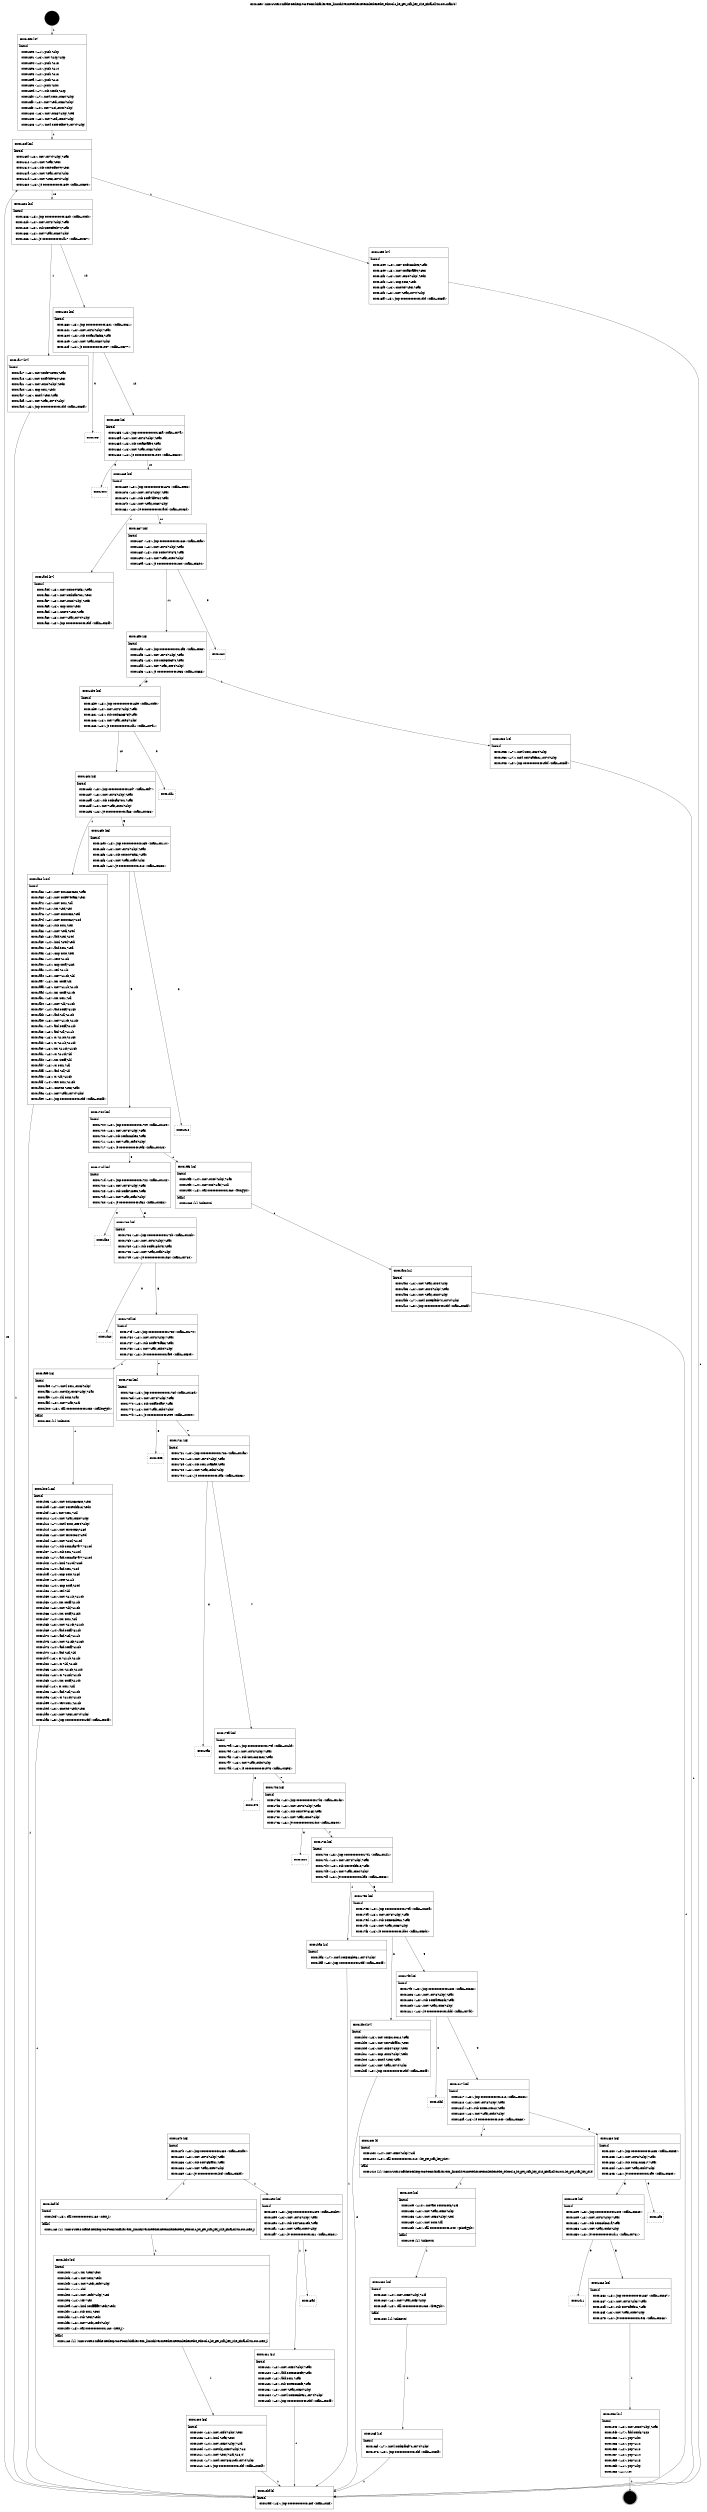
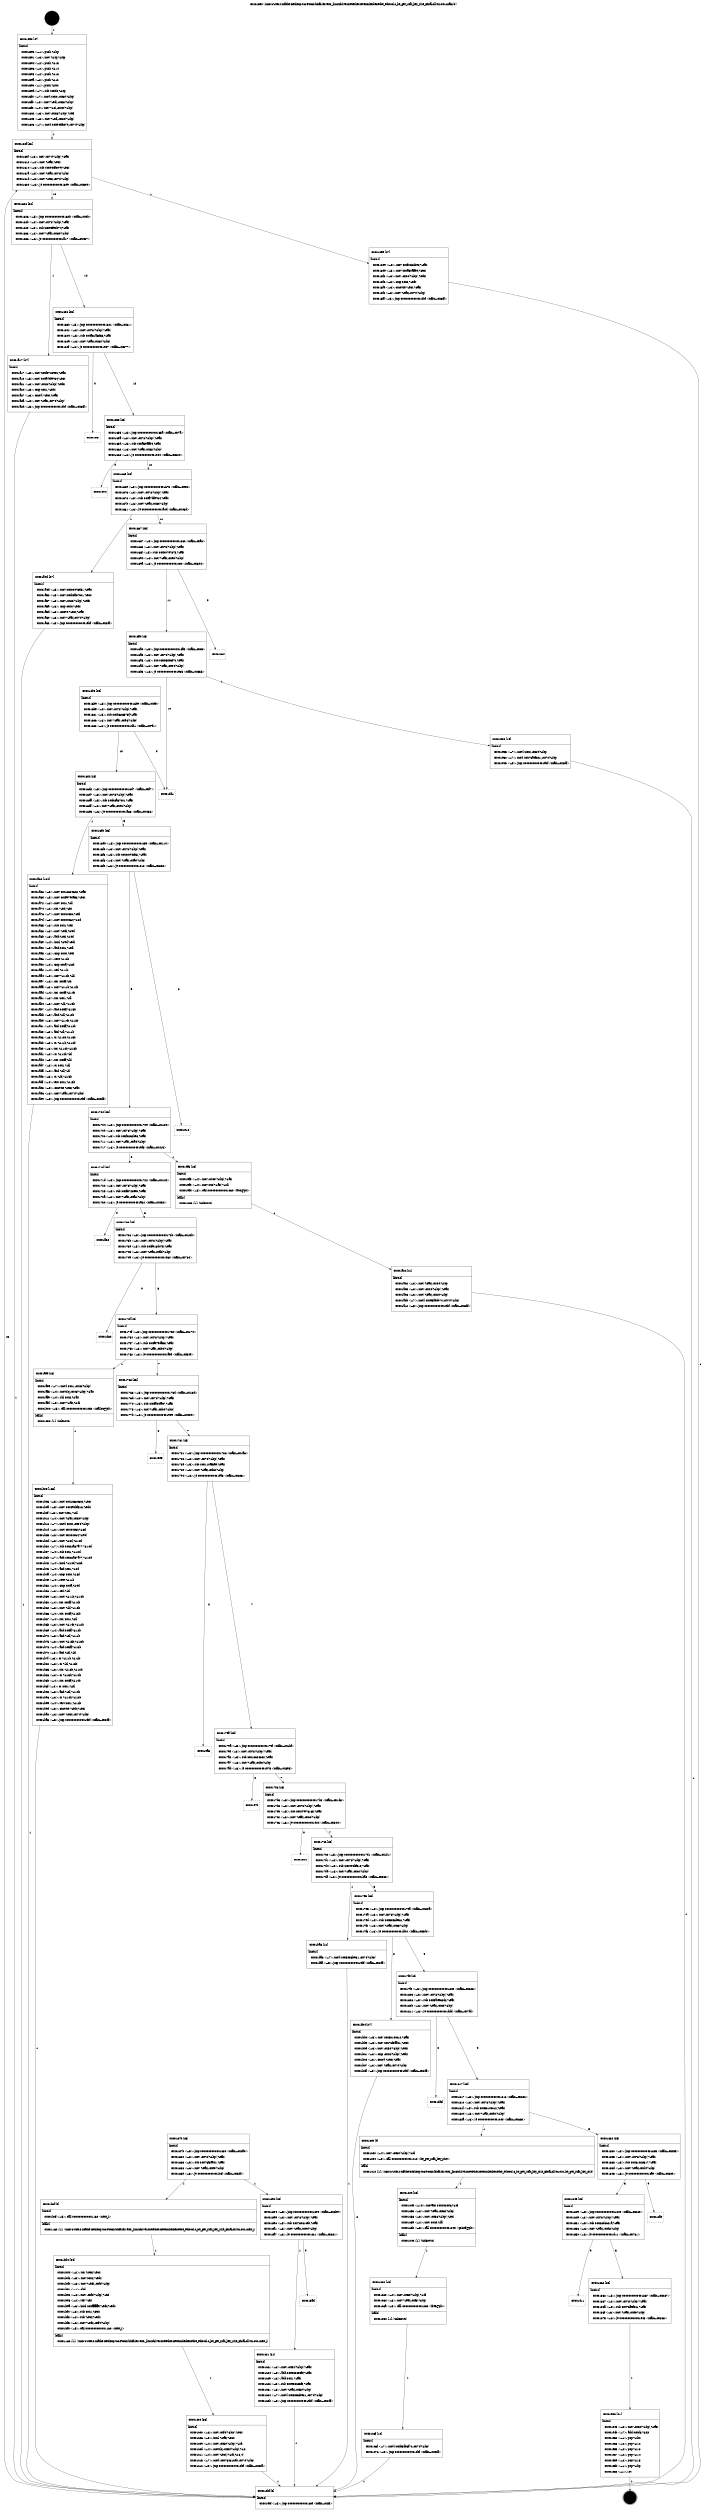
edge "0x4016a0 [25]" -> "0x4016b9 [25]": now "0x4016a0 [25]" -> "0x401dd1"
edge "0x401a4d [27]" -> "0x401ebf [5]": added, label "1"
